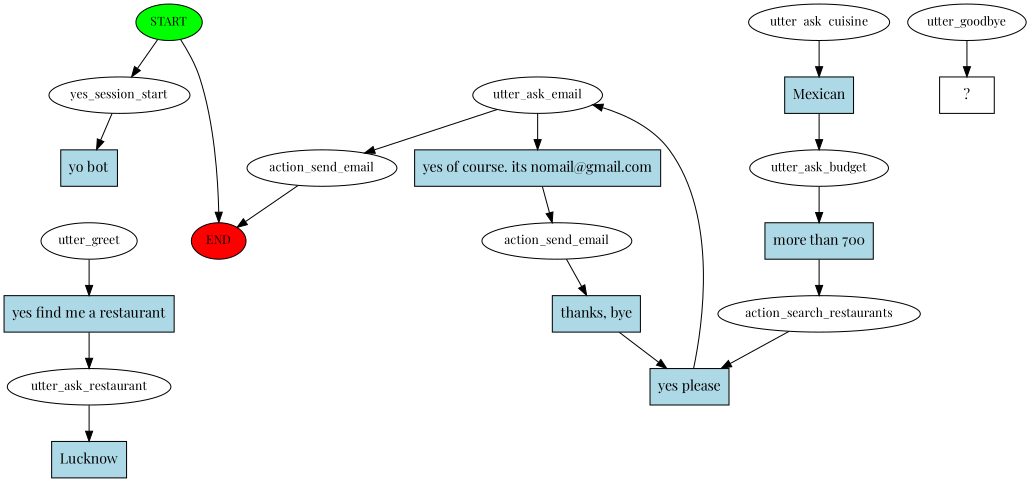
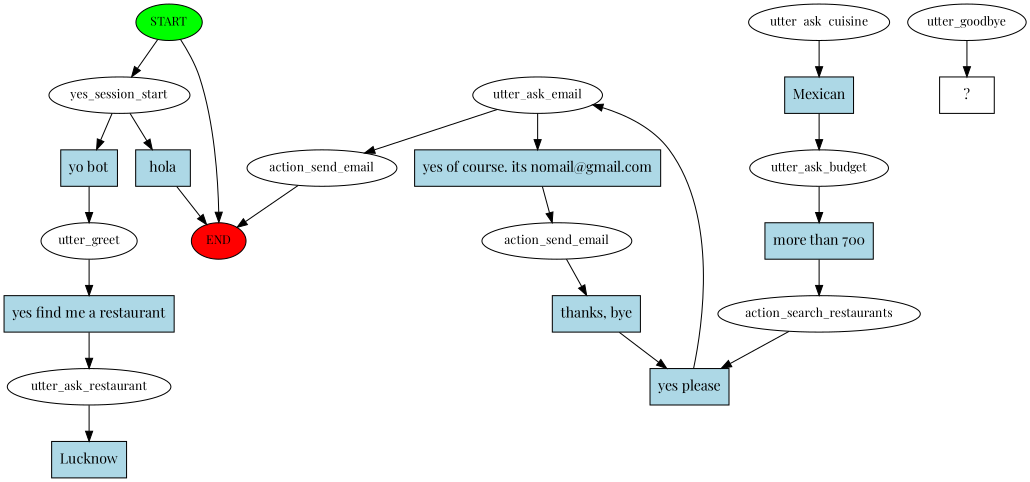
node "hola": added
edge "yo bot" -> "utter_greet": added
